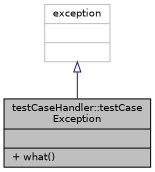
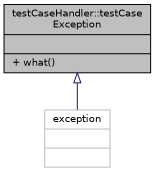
edge "testCaseHandler::testCase" -> "exception": reversed
